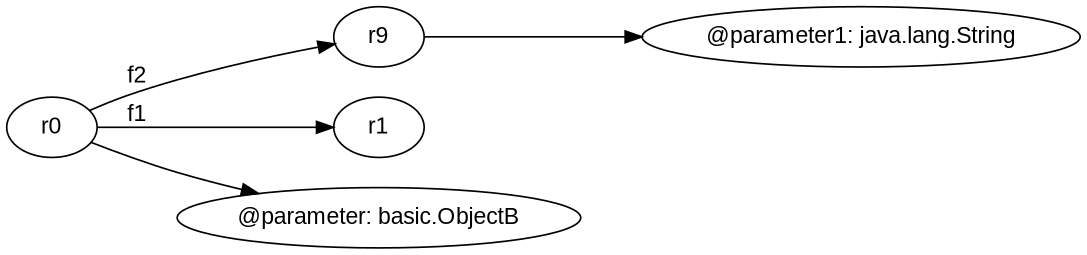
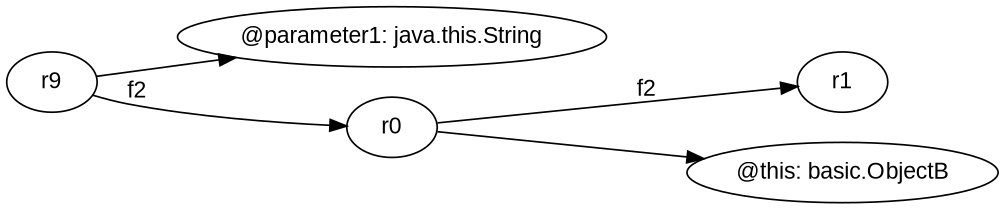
node "@parameter1: java.lang.String": label "@parameter1: java.lang.String" -> "@parameter1: java.this.String"
edge "r0" -> "r9": reversed
edge "r0" -> "r1": label "f1" -> "f2"
node "@parameter: basic.ObjectB": label "@parameter: basic.ObjectB" -> "@this: basic.ObjectB"
